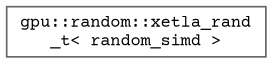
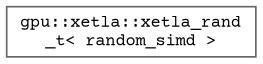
node "gpu::random::xetla_rand _t< random_simd >": label "gpu::random::xetla_rand _t< random_simd >" -> "gpu::xetla::xetla_rand _t< random_simd >"
